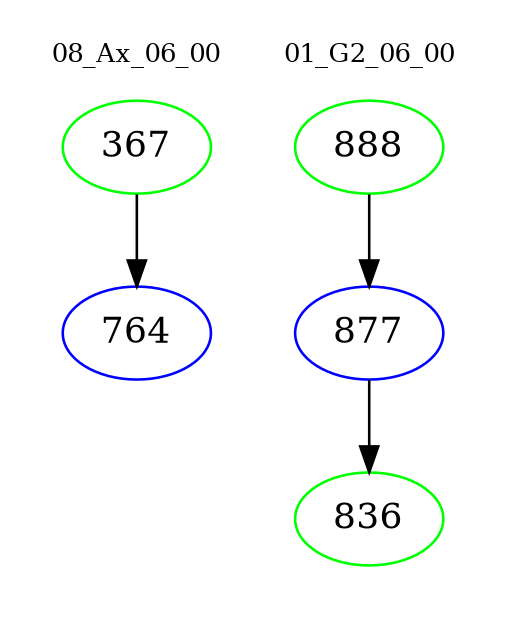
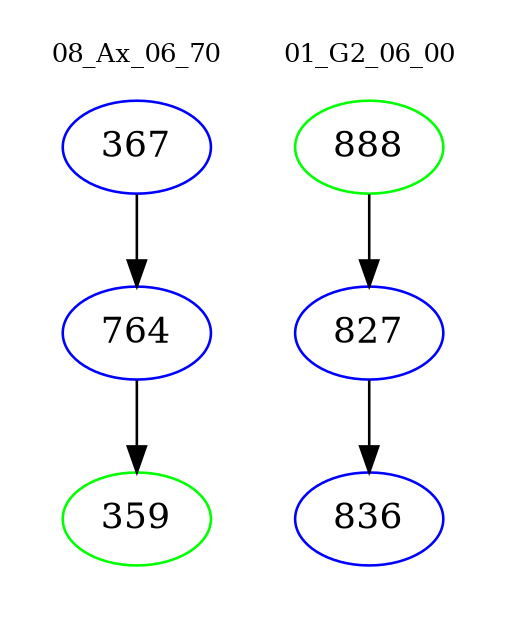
cluster "08_Ax_06_00": label "08_Ax_06_00" -> "08_Ax_06_70"
node "367": color green -> blue
node "877": label "877" -> "827"
node "359": added
node "836": color green -> blue
